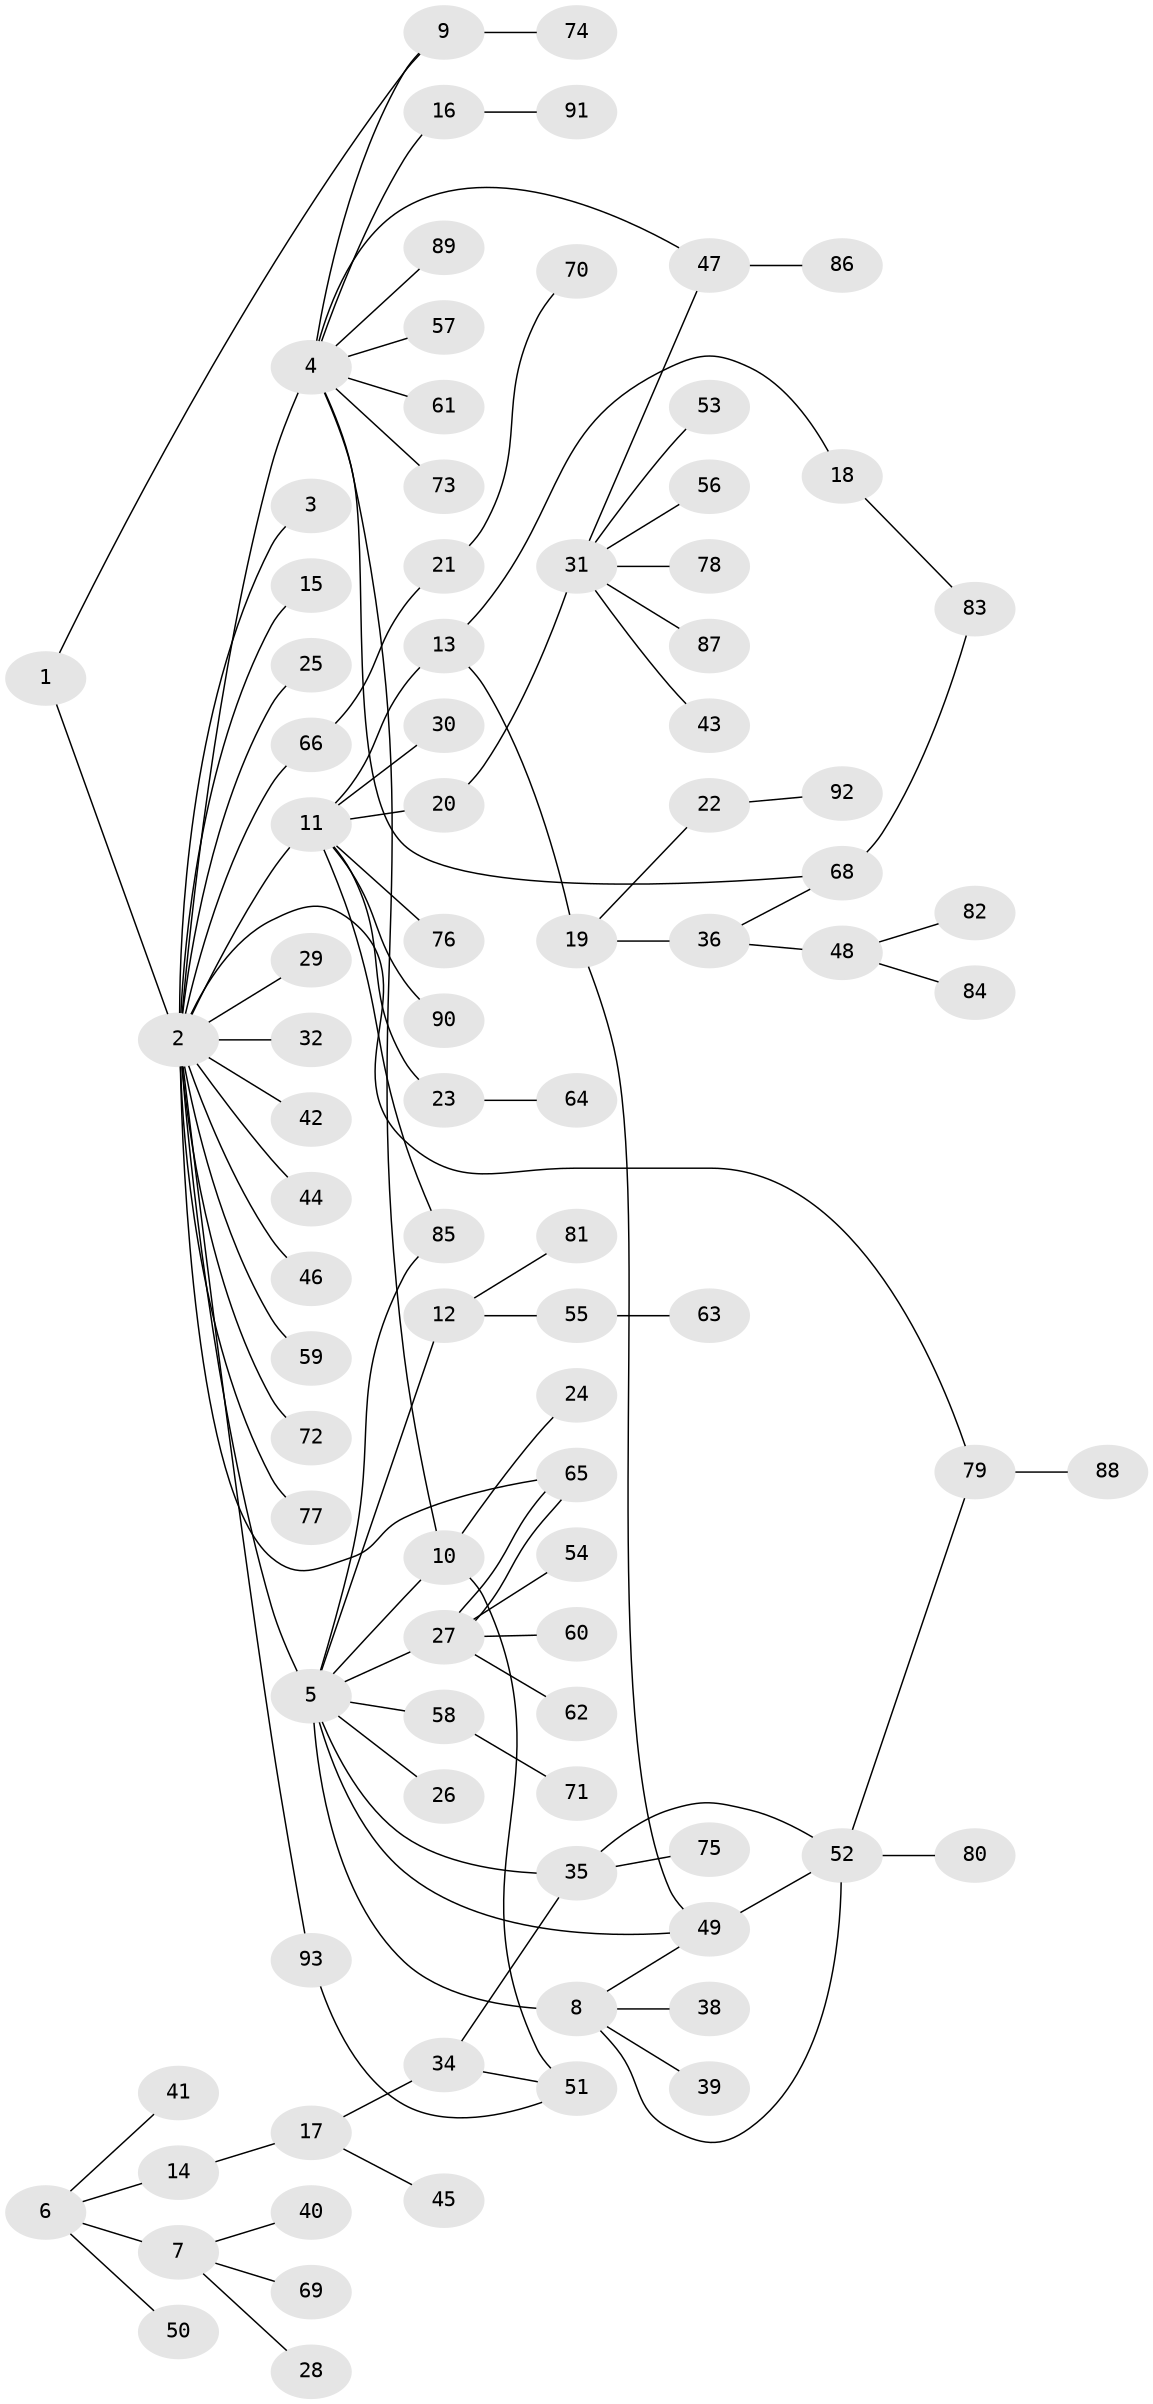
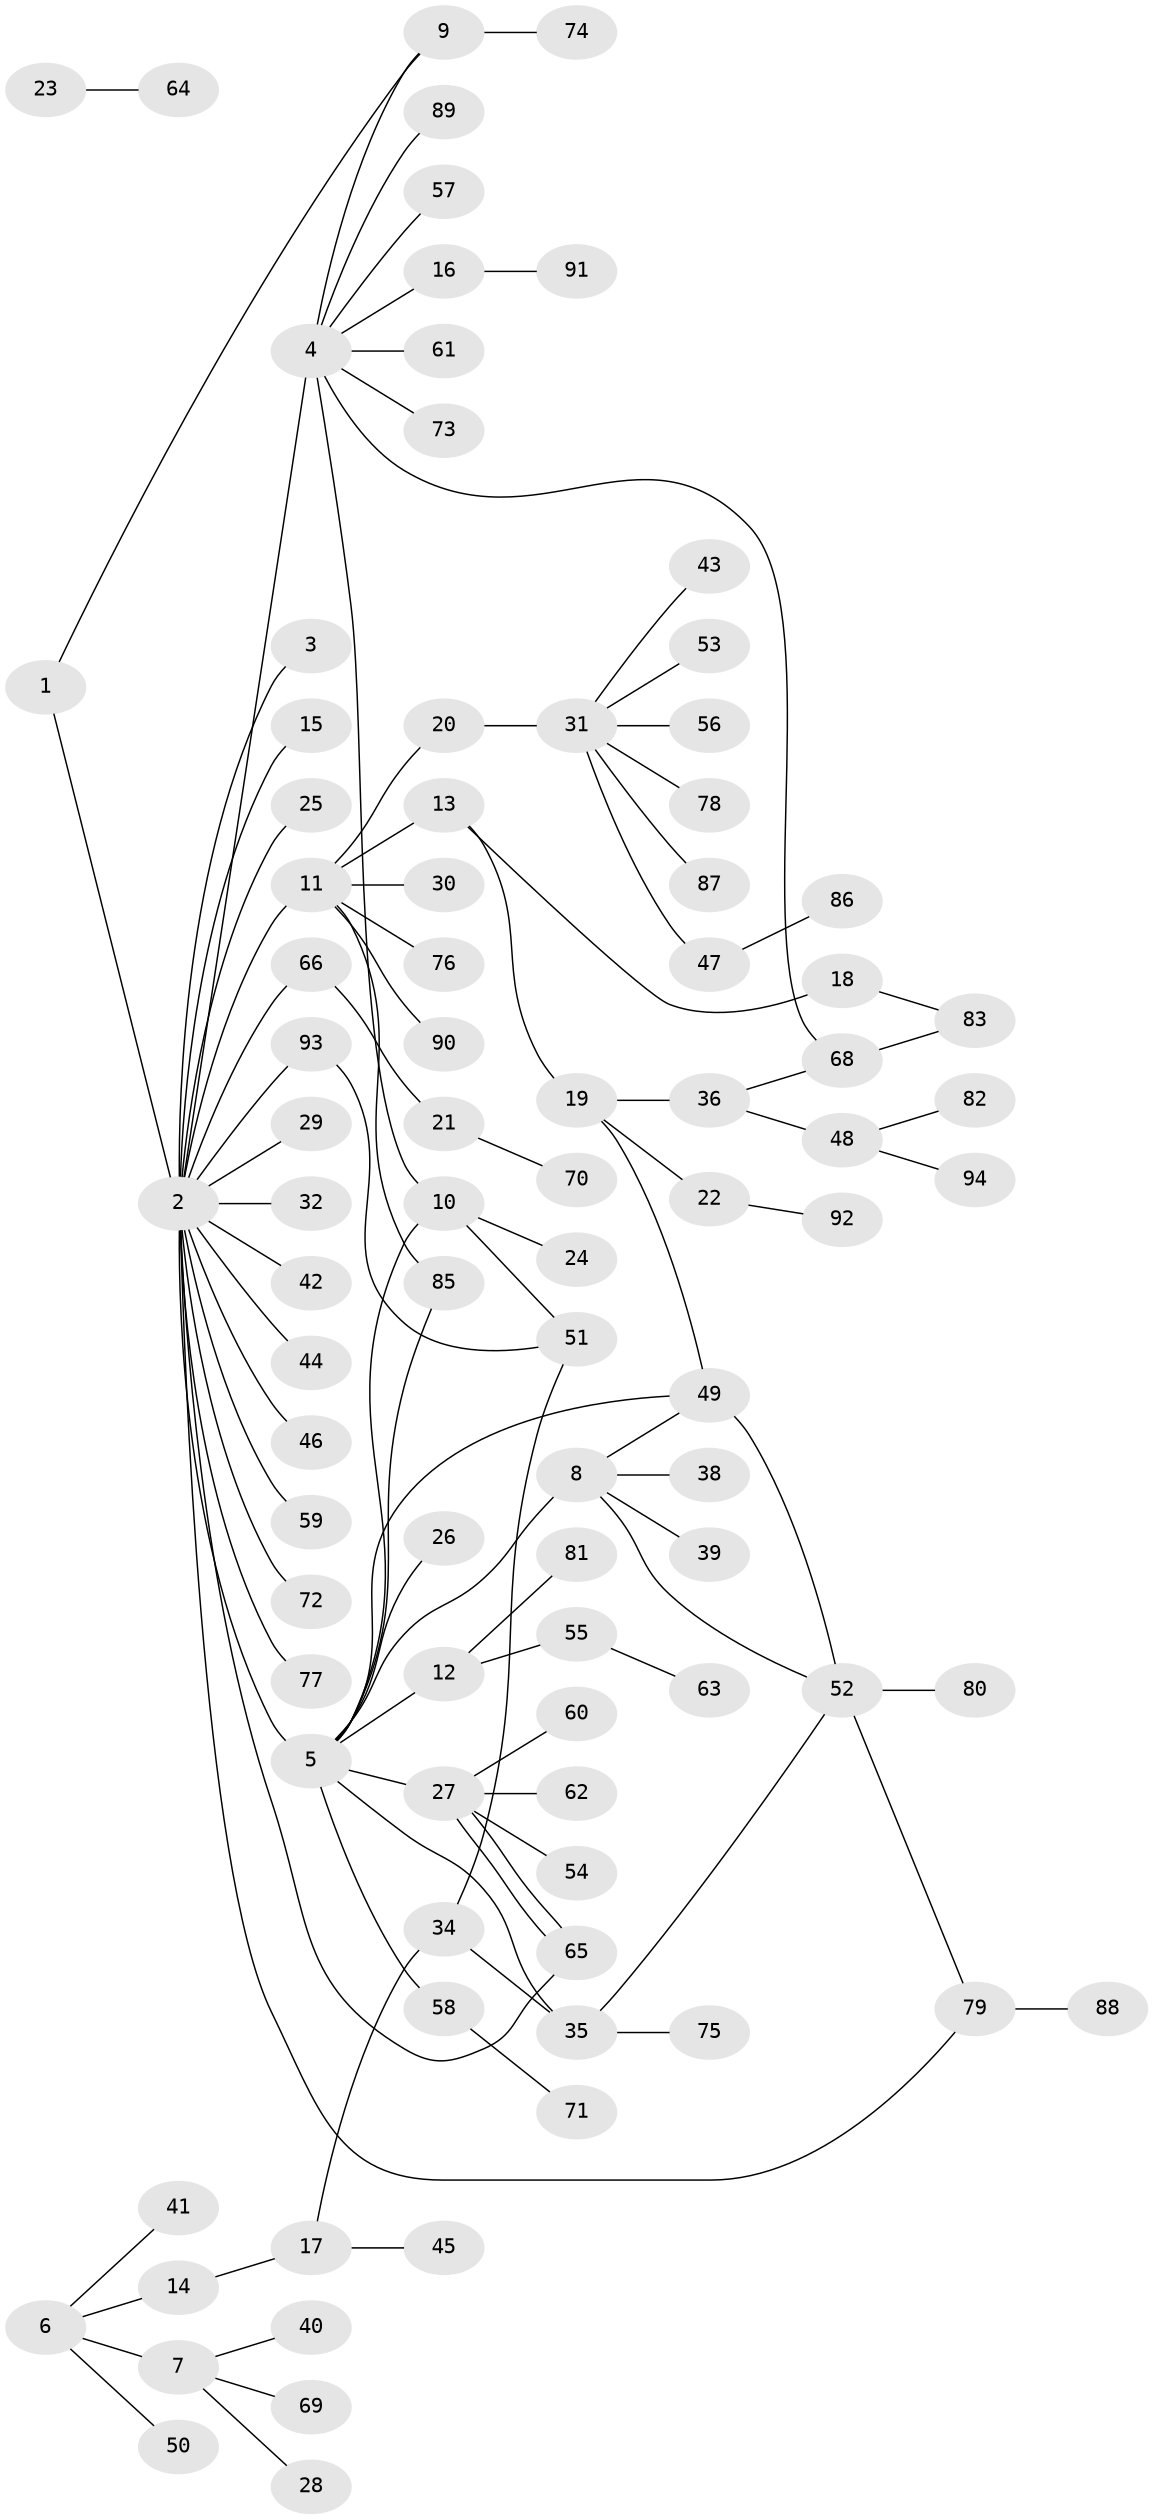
edge "47" -- "4": removed
edge "11" -- "23": removed
node "84": label "84" -> "94"
